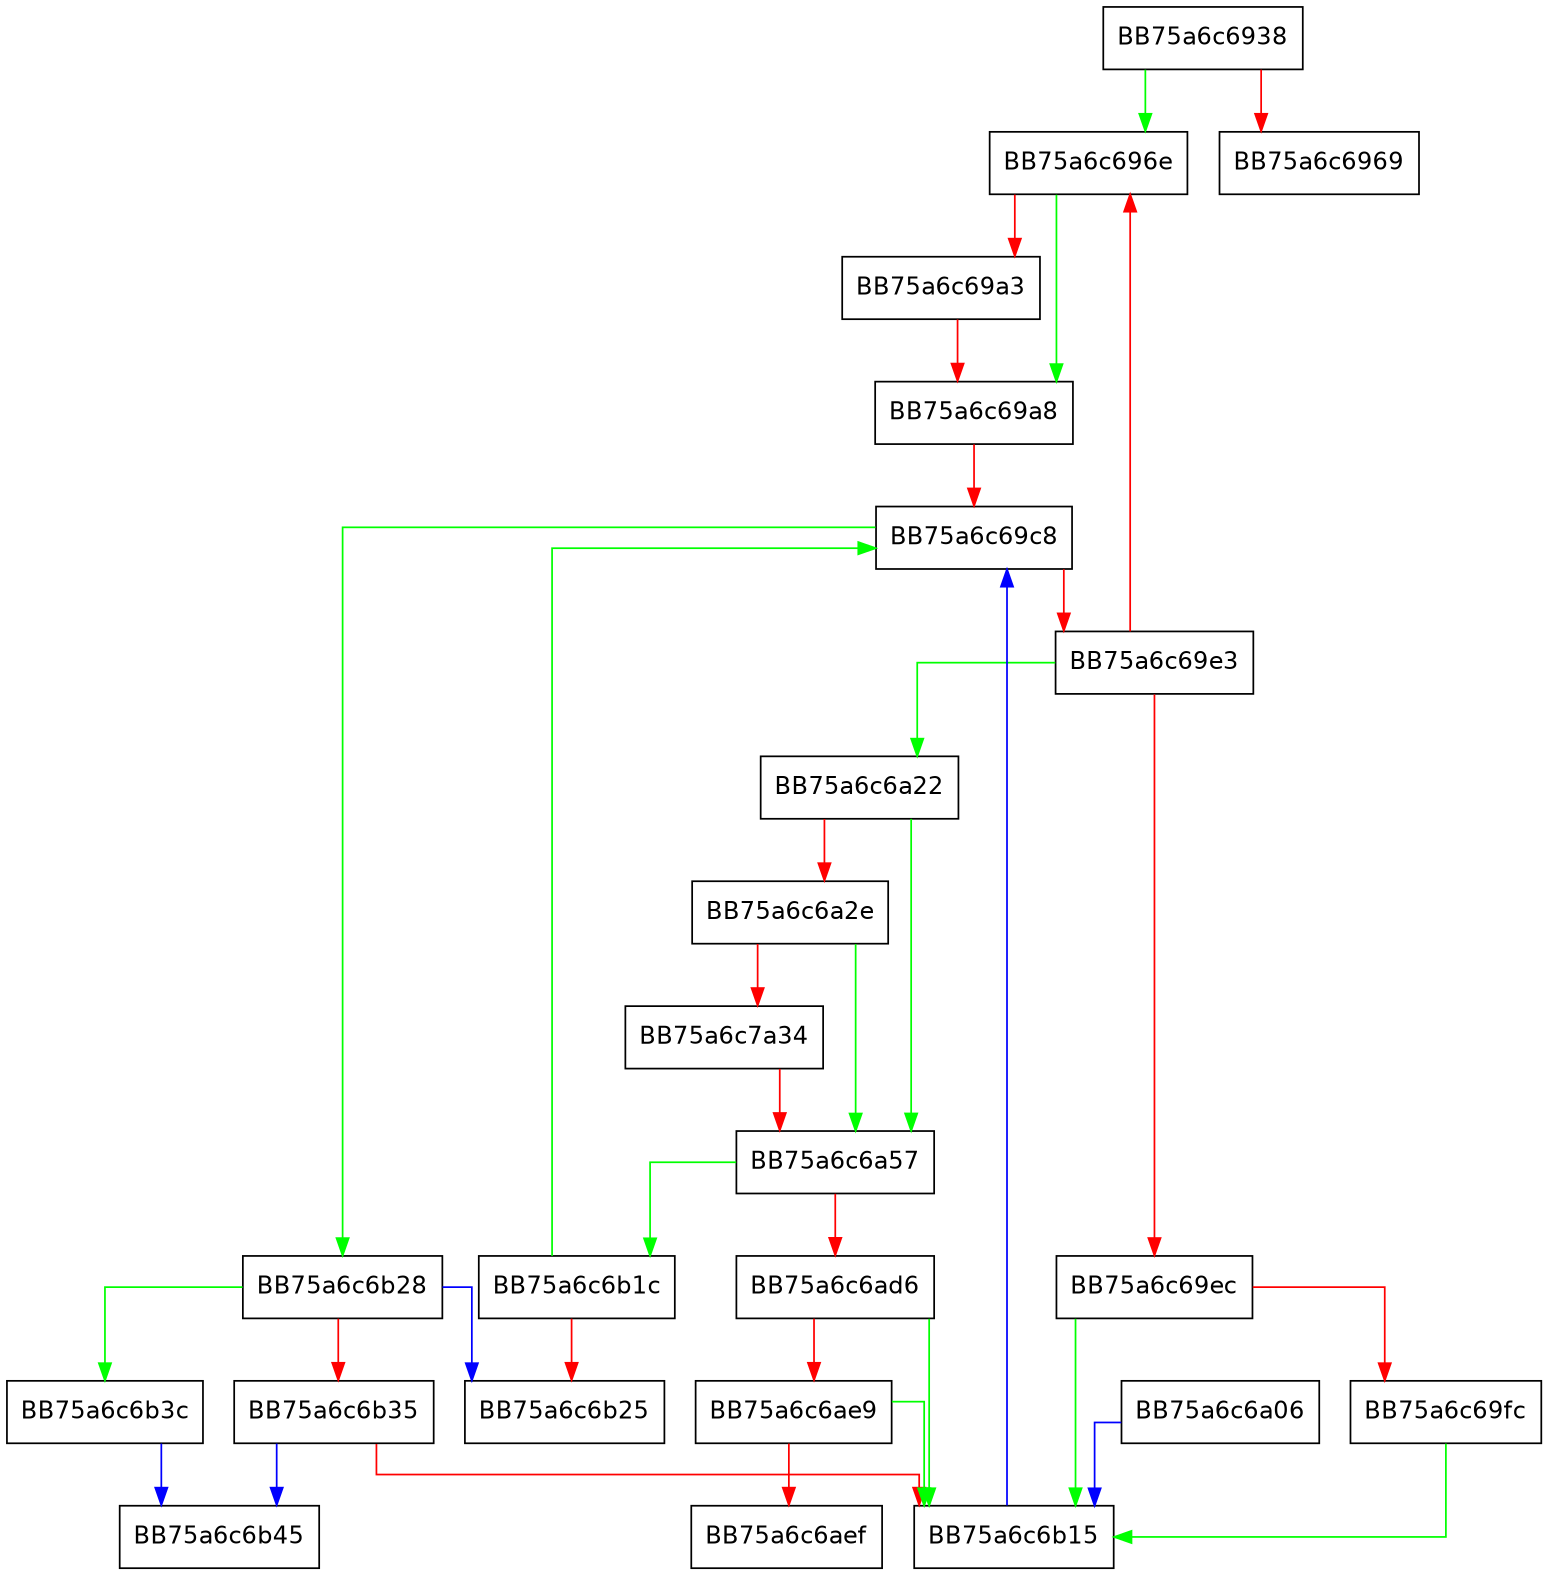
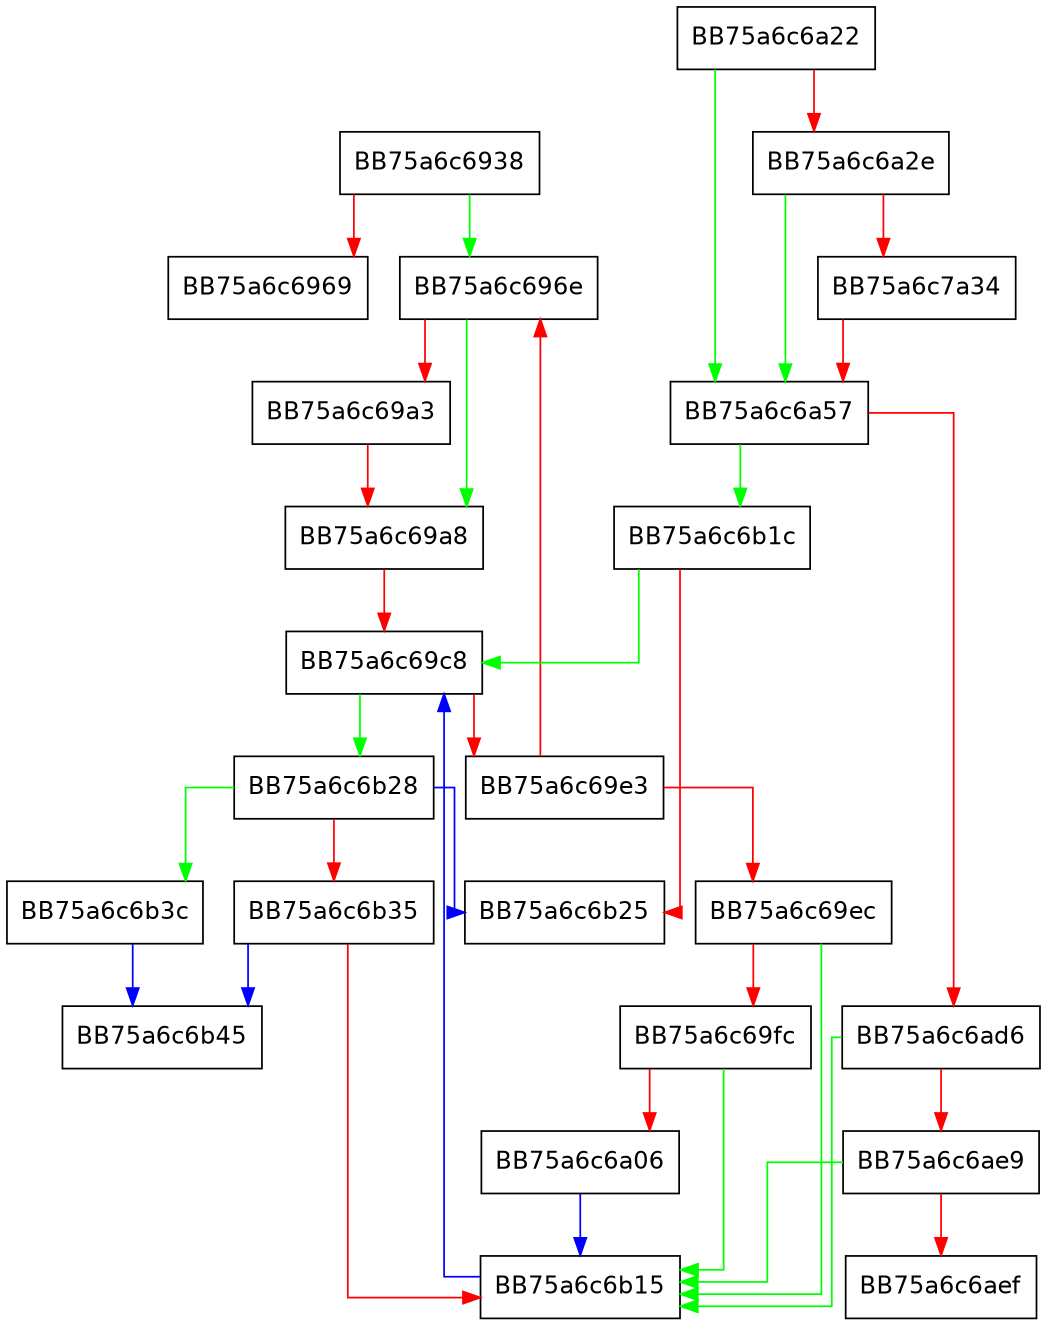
edge "BB75a6c69e3" -> "BB75a6c6a22": removed
edge "BB75a6c69fc" -> "BB75a6c6a06": added
